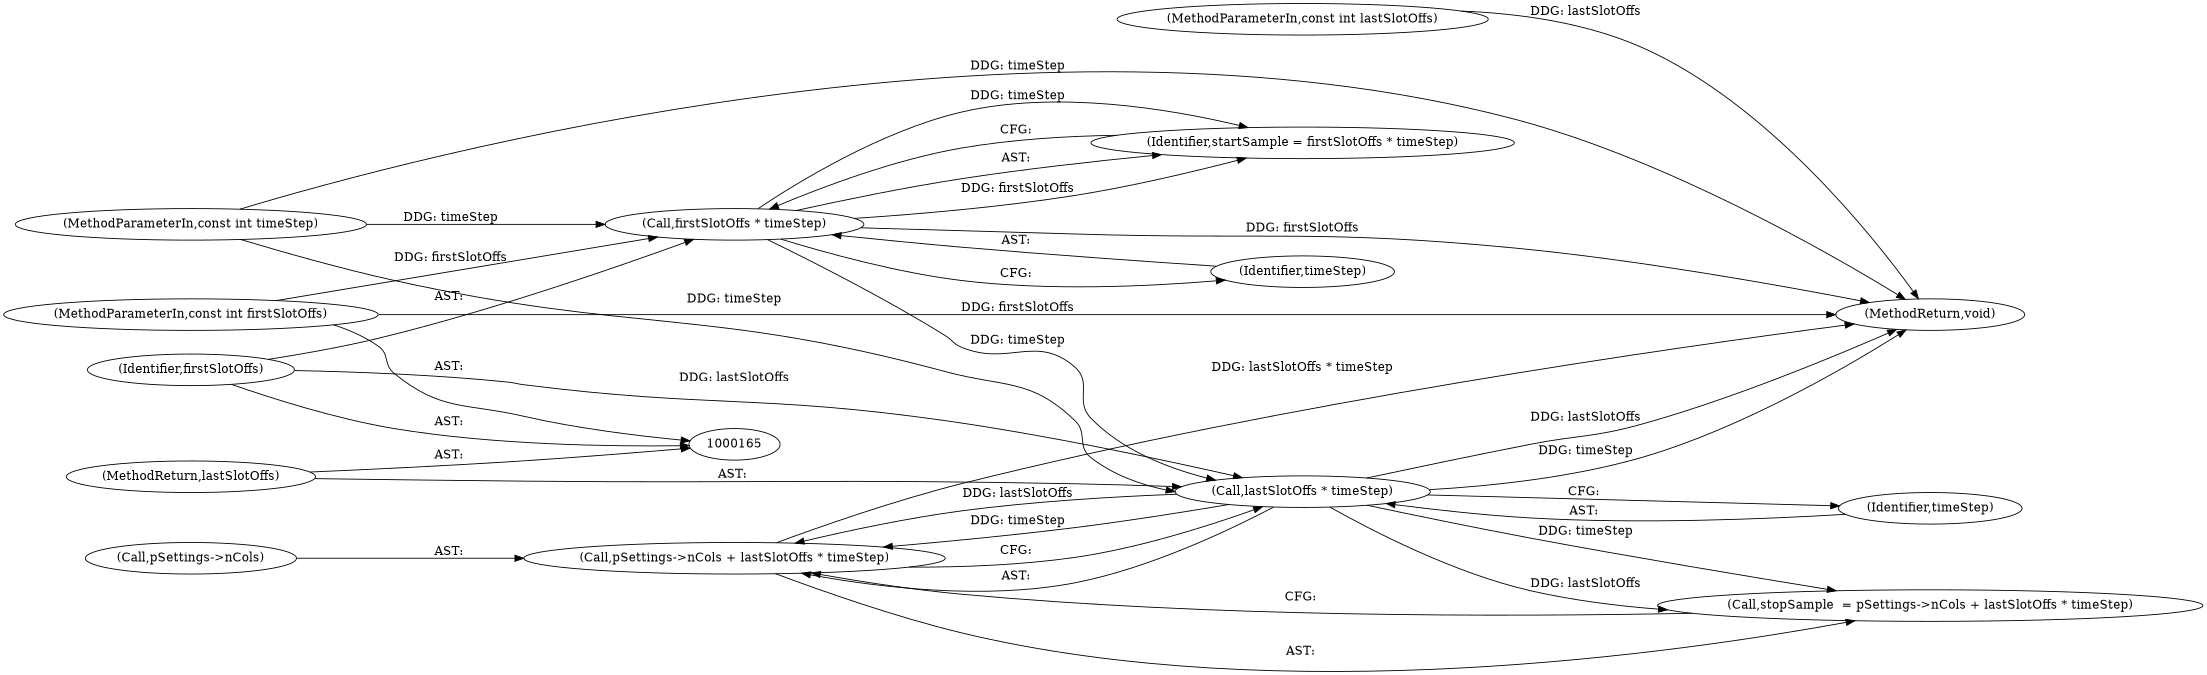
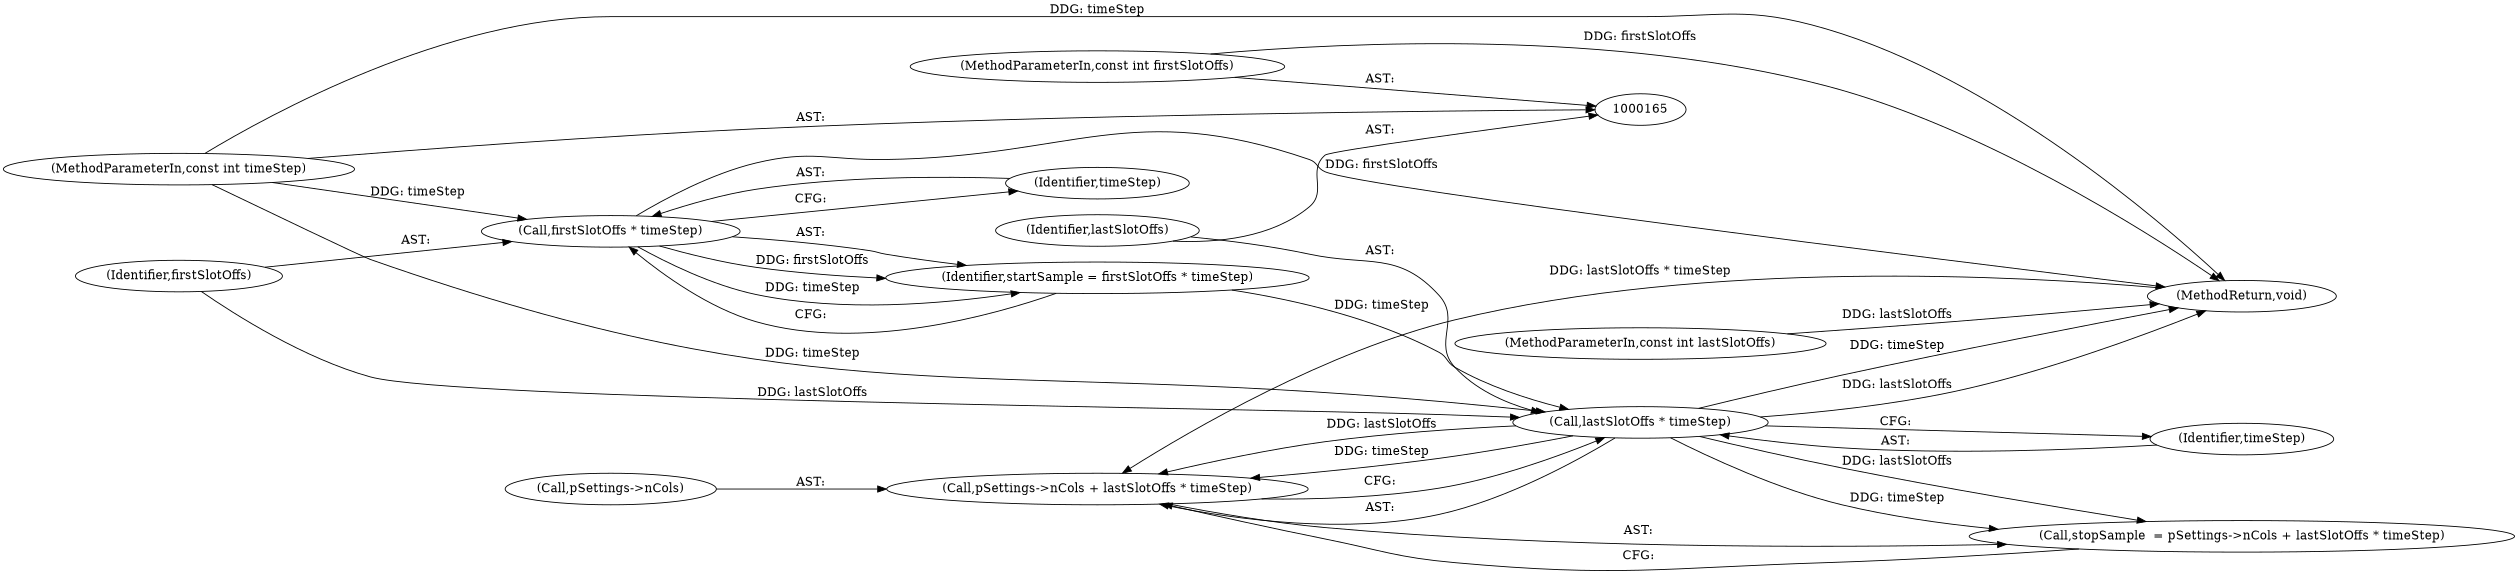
edge "(MethodParameterIn,const int firstSlotOffs)" -> "(Call,firstSlotOffs * timeStep)": removed, label "DDG: firstSlotOffs"
edge "(Call,firstSlotOffs * timeStep)" -> "(Call,lastSlotOffs * timeStep)": now "(Identifier,startSample = firstSlotOffs * timeStep)" -> "(Call,lastSlotOffs * timeStep)"
edge "(Call,pSettings->nCols + lastSlotOffs * timeStep)" -> "(MethodReturn,void)": reversed
edge "(Identifier,firstSlotOffs)" -> "1000165": now "(MethodParameterIn,const int timeStep)" -> "1000165"
node "(MethodReturn,lastSlotOffs)": label "(MethodReturn,lastSlotOffs)" -> "(Identifier,lastSlotOffs)"
